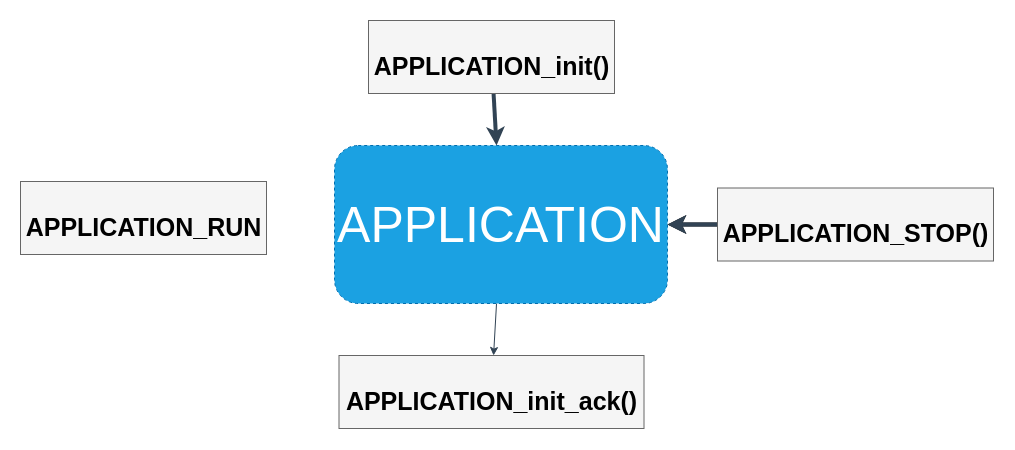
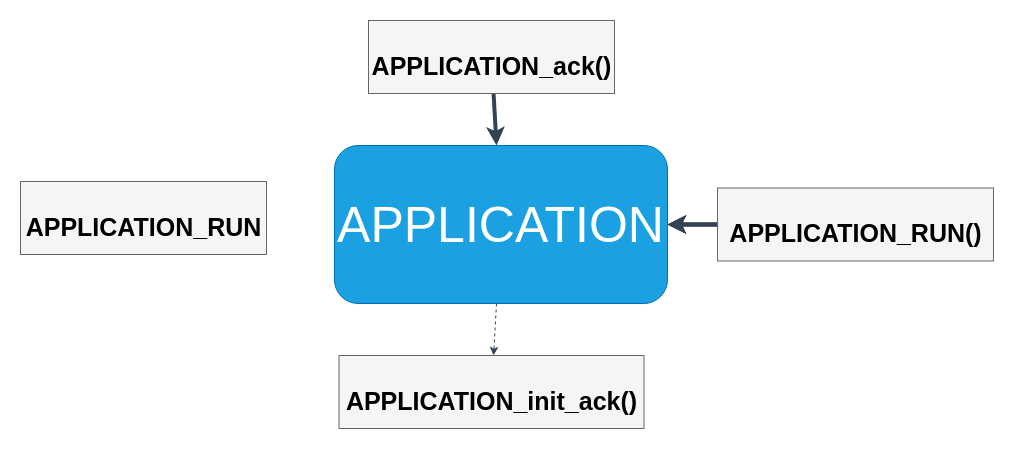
node "APPLICATION_init()": label "APPLICATION_init()" -> "APPLICATION_ack()"
node "APPLICATION": style dashed -> solid
node "APPLICATION_STOP()": label "APPLICATION_STOP()" -> "APPLICATION_RUN()"
edge "APPLICATION" -> "APPLICATION_init_ack()": style solid -> dashed
